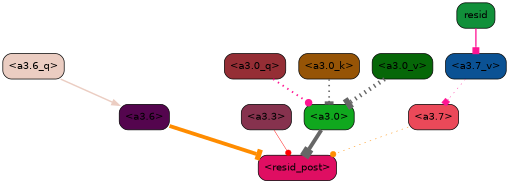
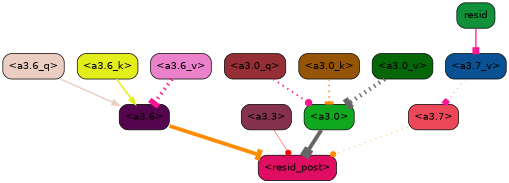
node "<a3.6_k>": added
node "<a3.6_v>": added
edge "<a3.0_k>" -> "<a3.0>": color gray40 -> darkorange
